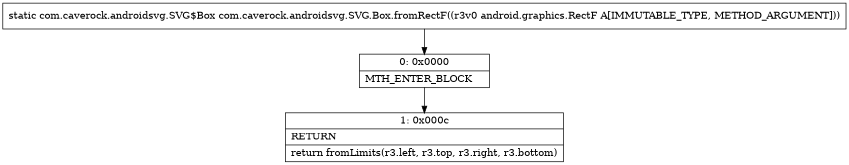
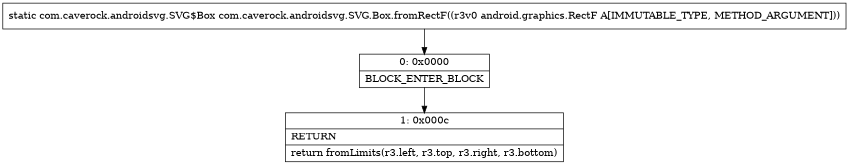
node "0: 0x0000": text "MTH_ENTER_BLOCK" -> "BLOCK_ENTER_BLOCK"
